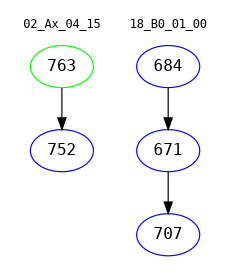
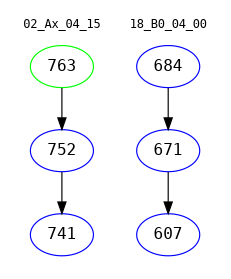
cluster "18_B0_01_00": label "18_B0_01_00" -> "18_B0_04_00"
node "741": added
node "707": label "707" -> "607"
